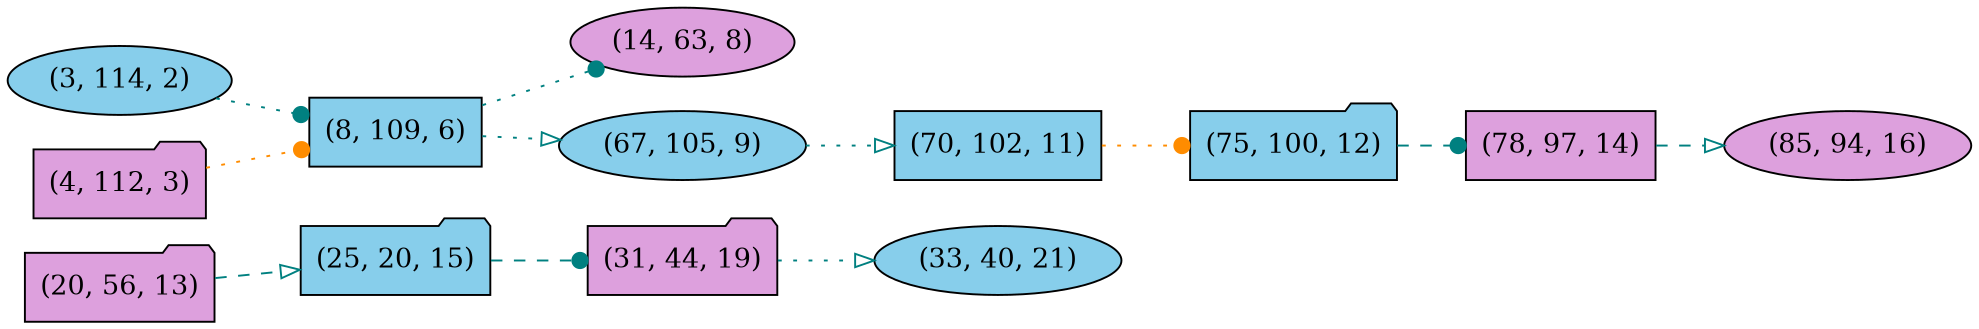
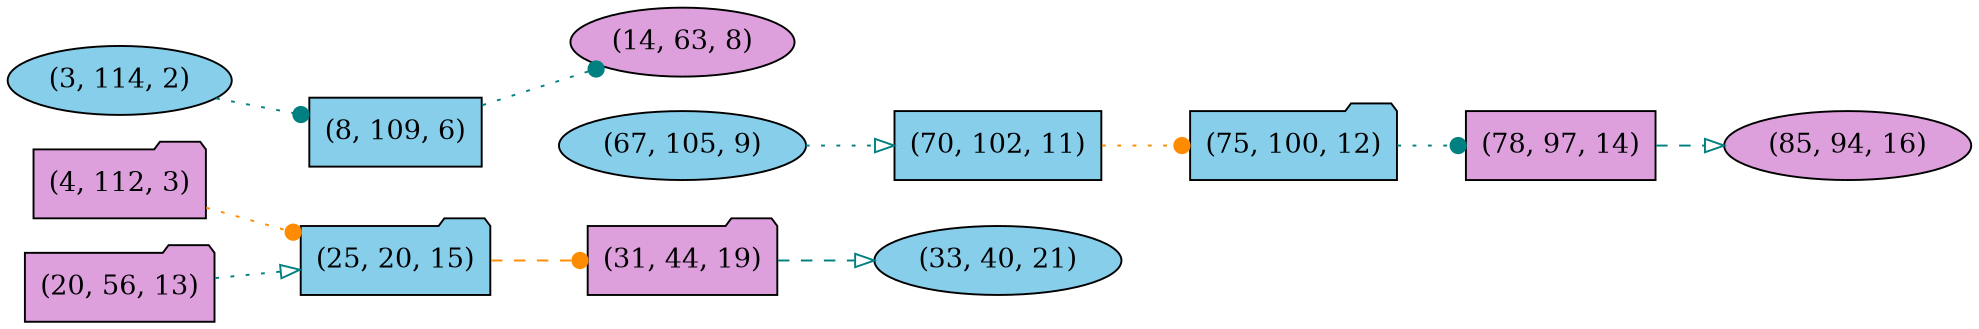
edge "(8, 109, 6)" -> "(67, 105, 9)": removed
edge "(75, 100, 12)" -> "(78, 97, 14)": style dashed -> dotted
edge "(4, 112, 3)" -> "(8, 109, 6)": now "(4, 112, 3)" -> "(25, 20, 15)"
edge "(25, 20, 15)" -> "(31, 44, 19)": color teal -> darkorange
edge "(31, 44, 19)" -> "(33, 40, 21)": style dotted -> dashed
edge "(20, 56, 13)" -> "(25, 20, 15)": style dashed -> dotted
